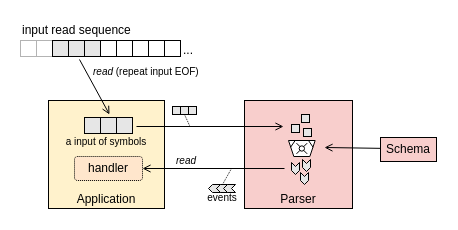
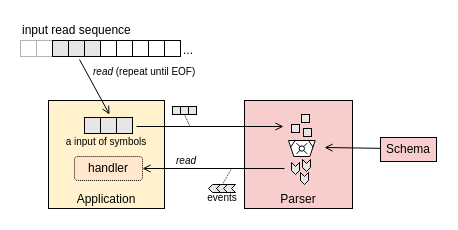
node "read (repeat input EOF)": label "read (repeat input EOF)" -> "read (repeat until EOF)"
